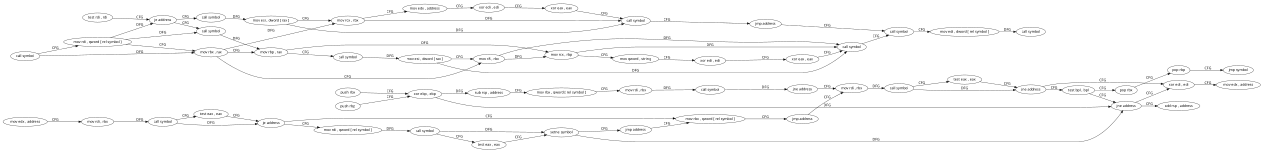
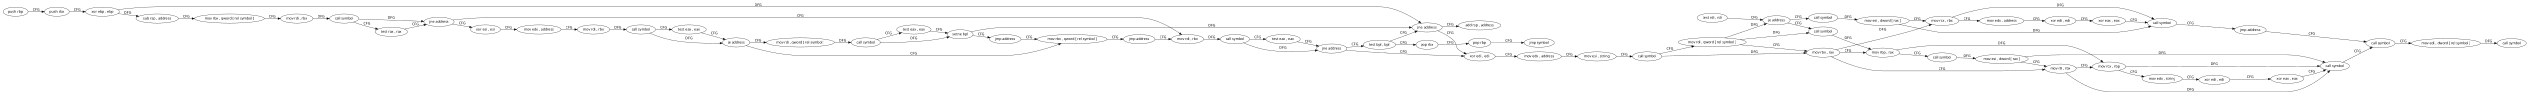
node "xor esi , esi": added
node "test rax , rax": added
node "mov esi , string": added
edge "mov r8 , rbx" -> "mov rcx , rbp": label "DFG" -> "CFG"
node "mov qword , string": label "mov qword , string" -> "mov edx , string"
edge "push rbp" -> "xor ebp , ebp": now "push rbp" -> "push rbx"
node "setne symbol": label "setne symbol" -> "setne bpl"
